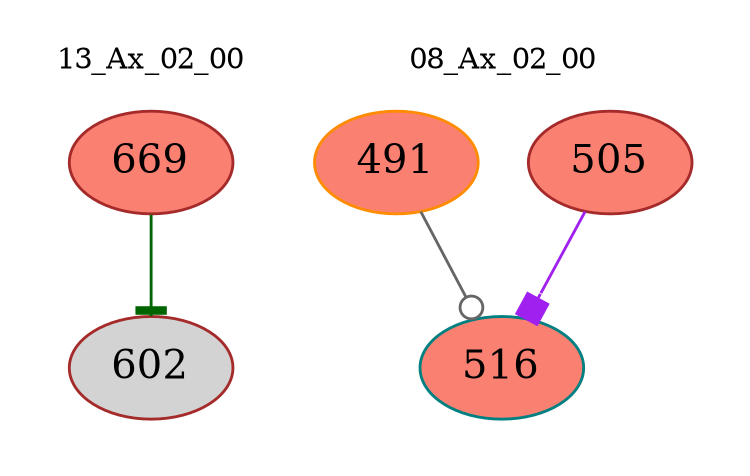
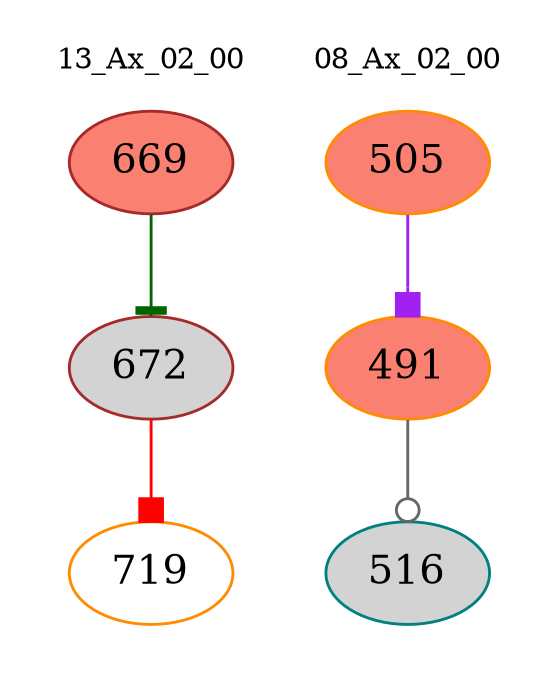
node "505": color brown -> darkorange
edge "505" -> "516": now "505" -> "491"
node "602": label "602" -> "672"
node "516": fillcolor salmon -> lightgrey
node "719": added
